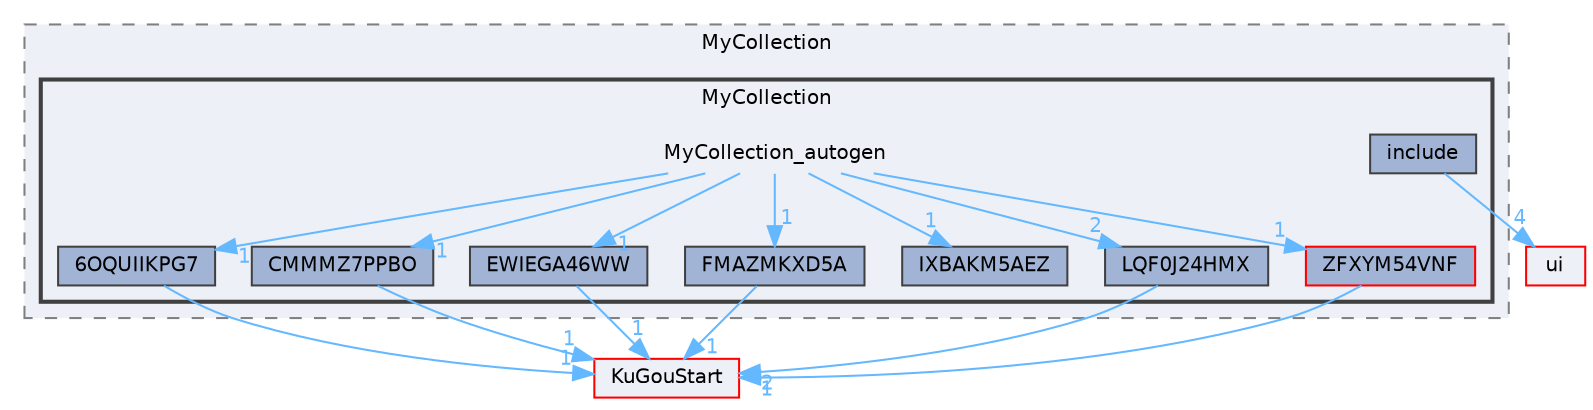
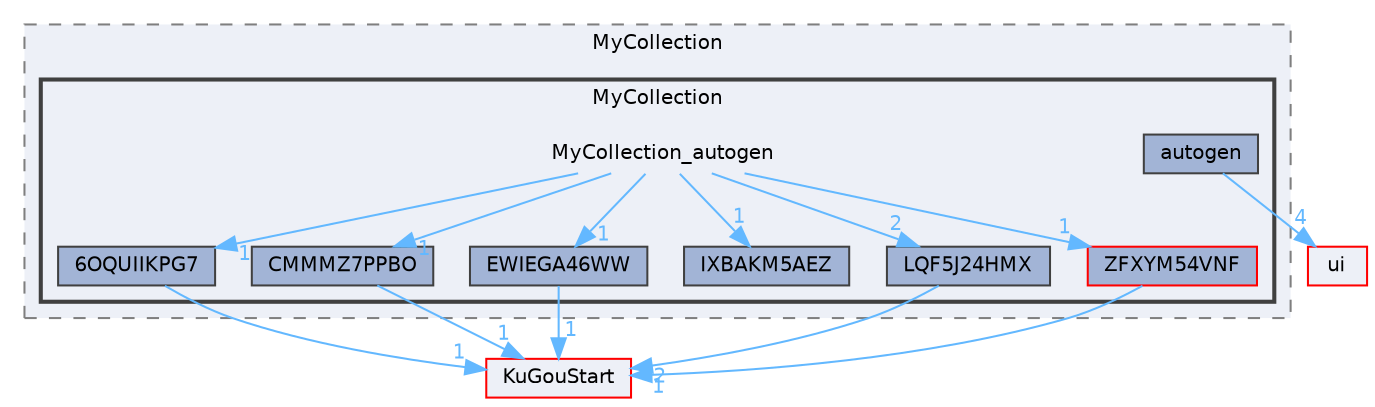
node "include": label "include" -> "autogen"
node "FMAZMKXD5A": removed
node "LQF0J24HMX": label "LQF0J24HMX" -> "LQF5J24HMX"
